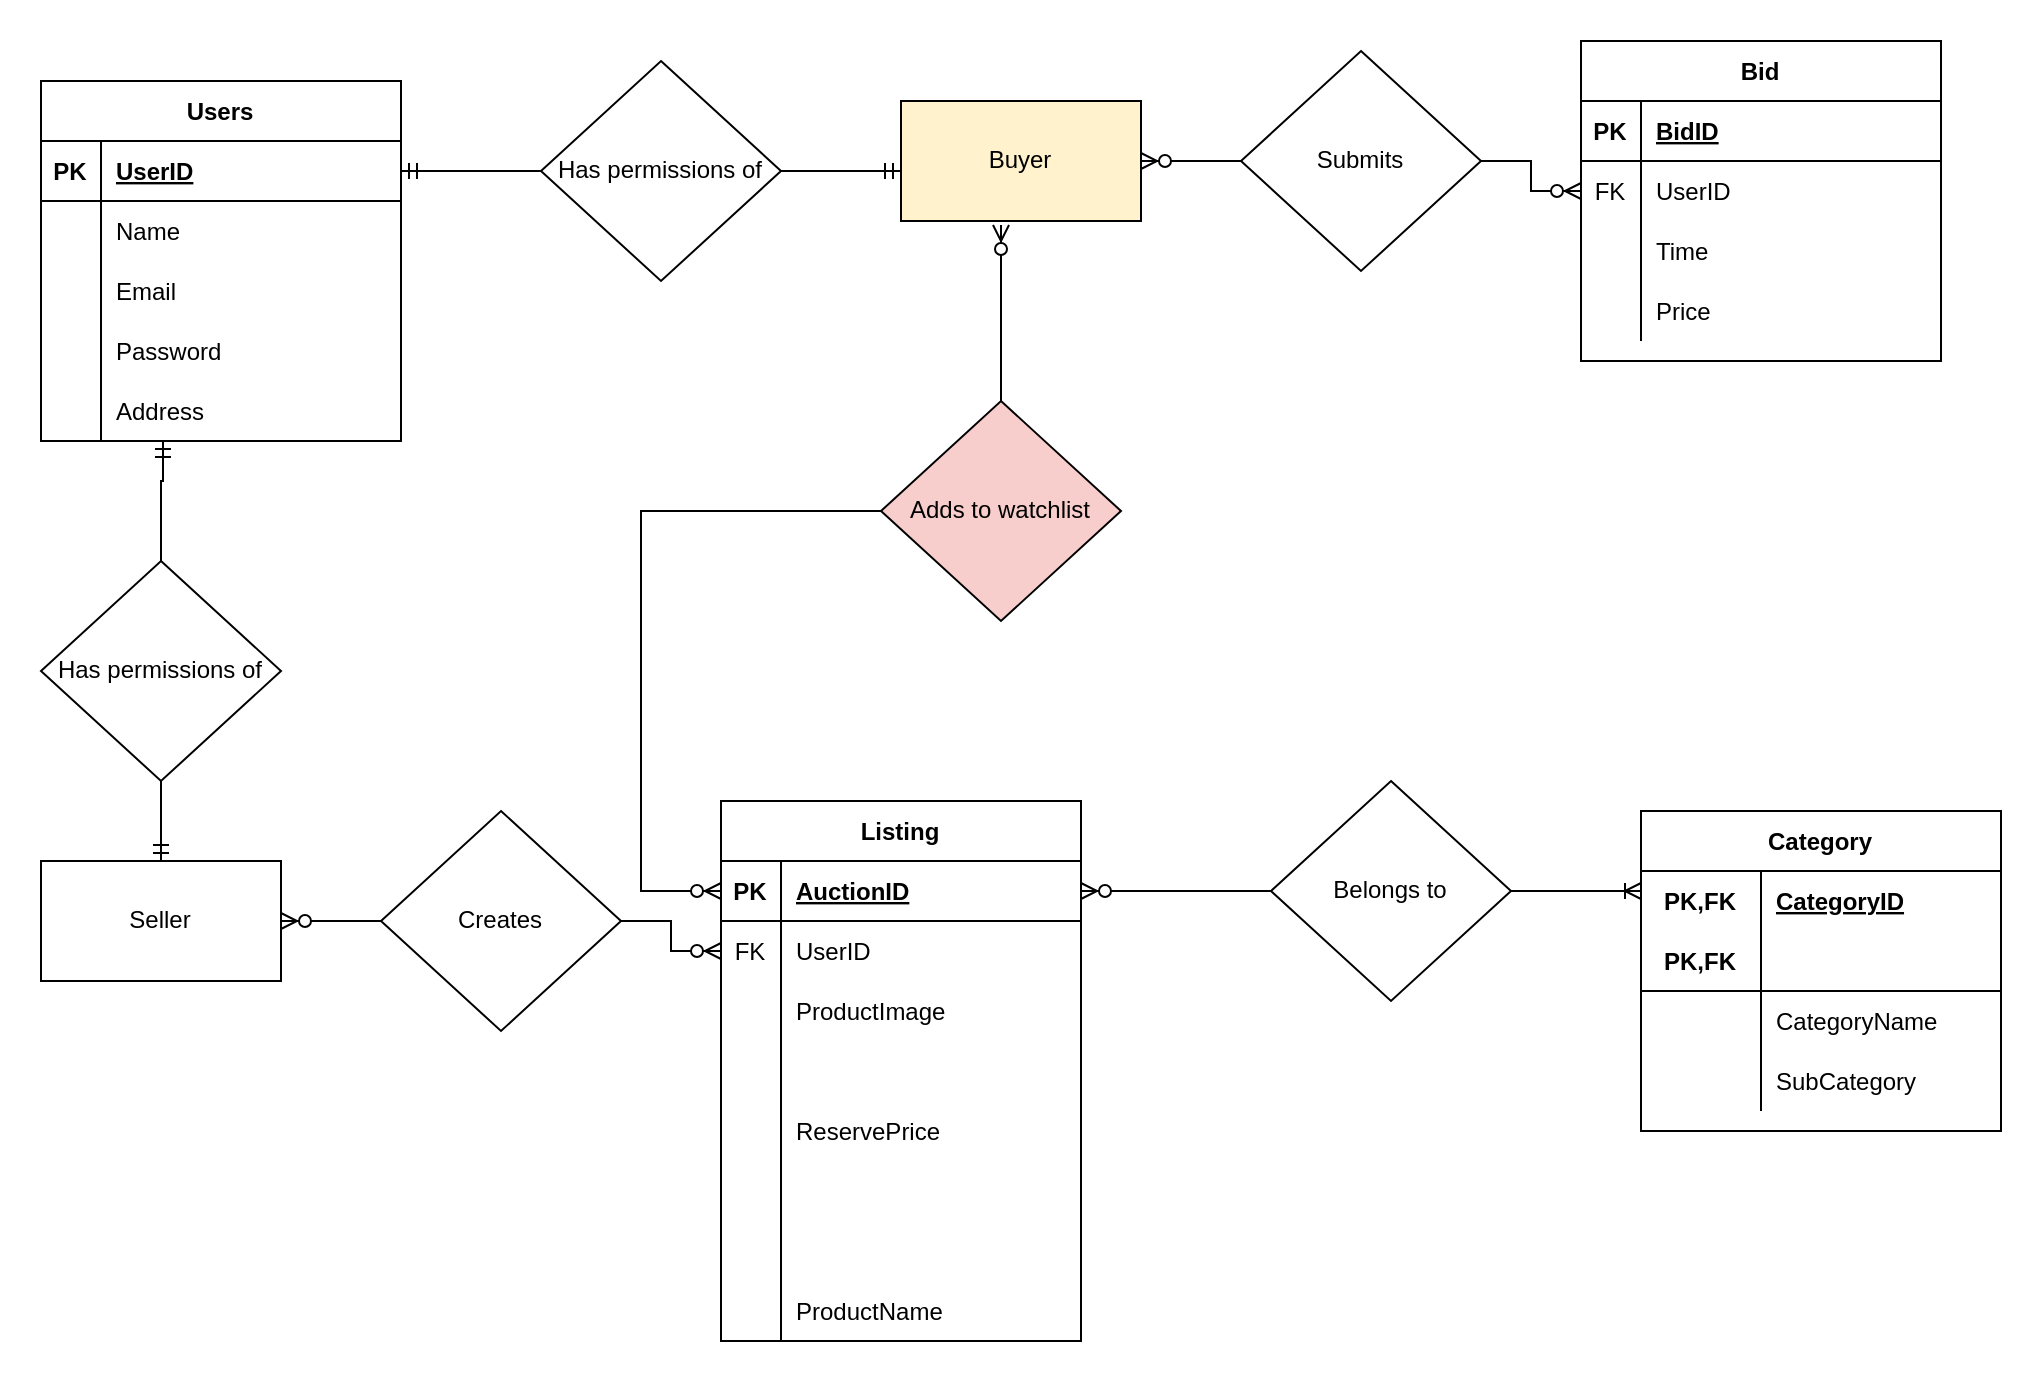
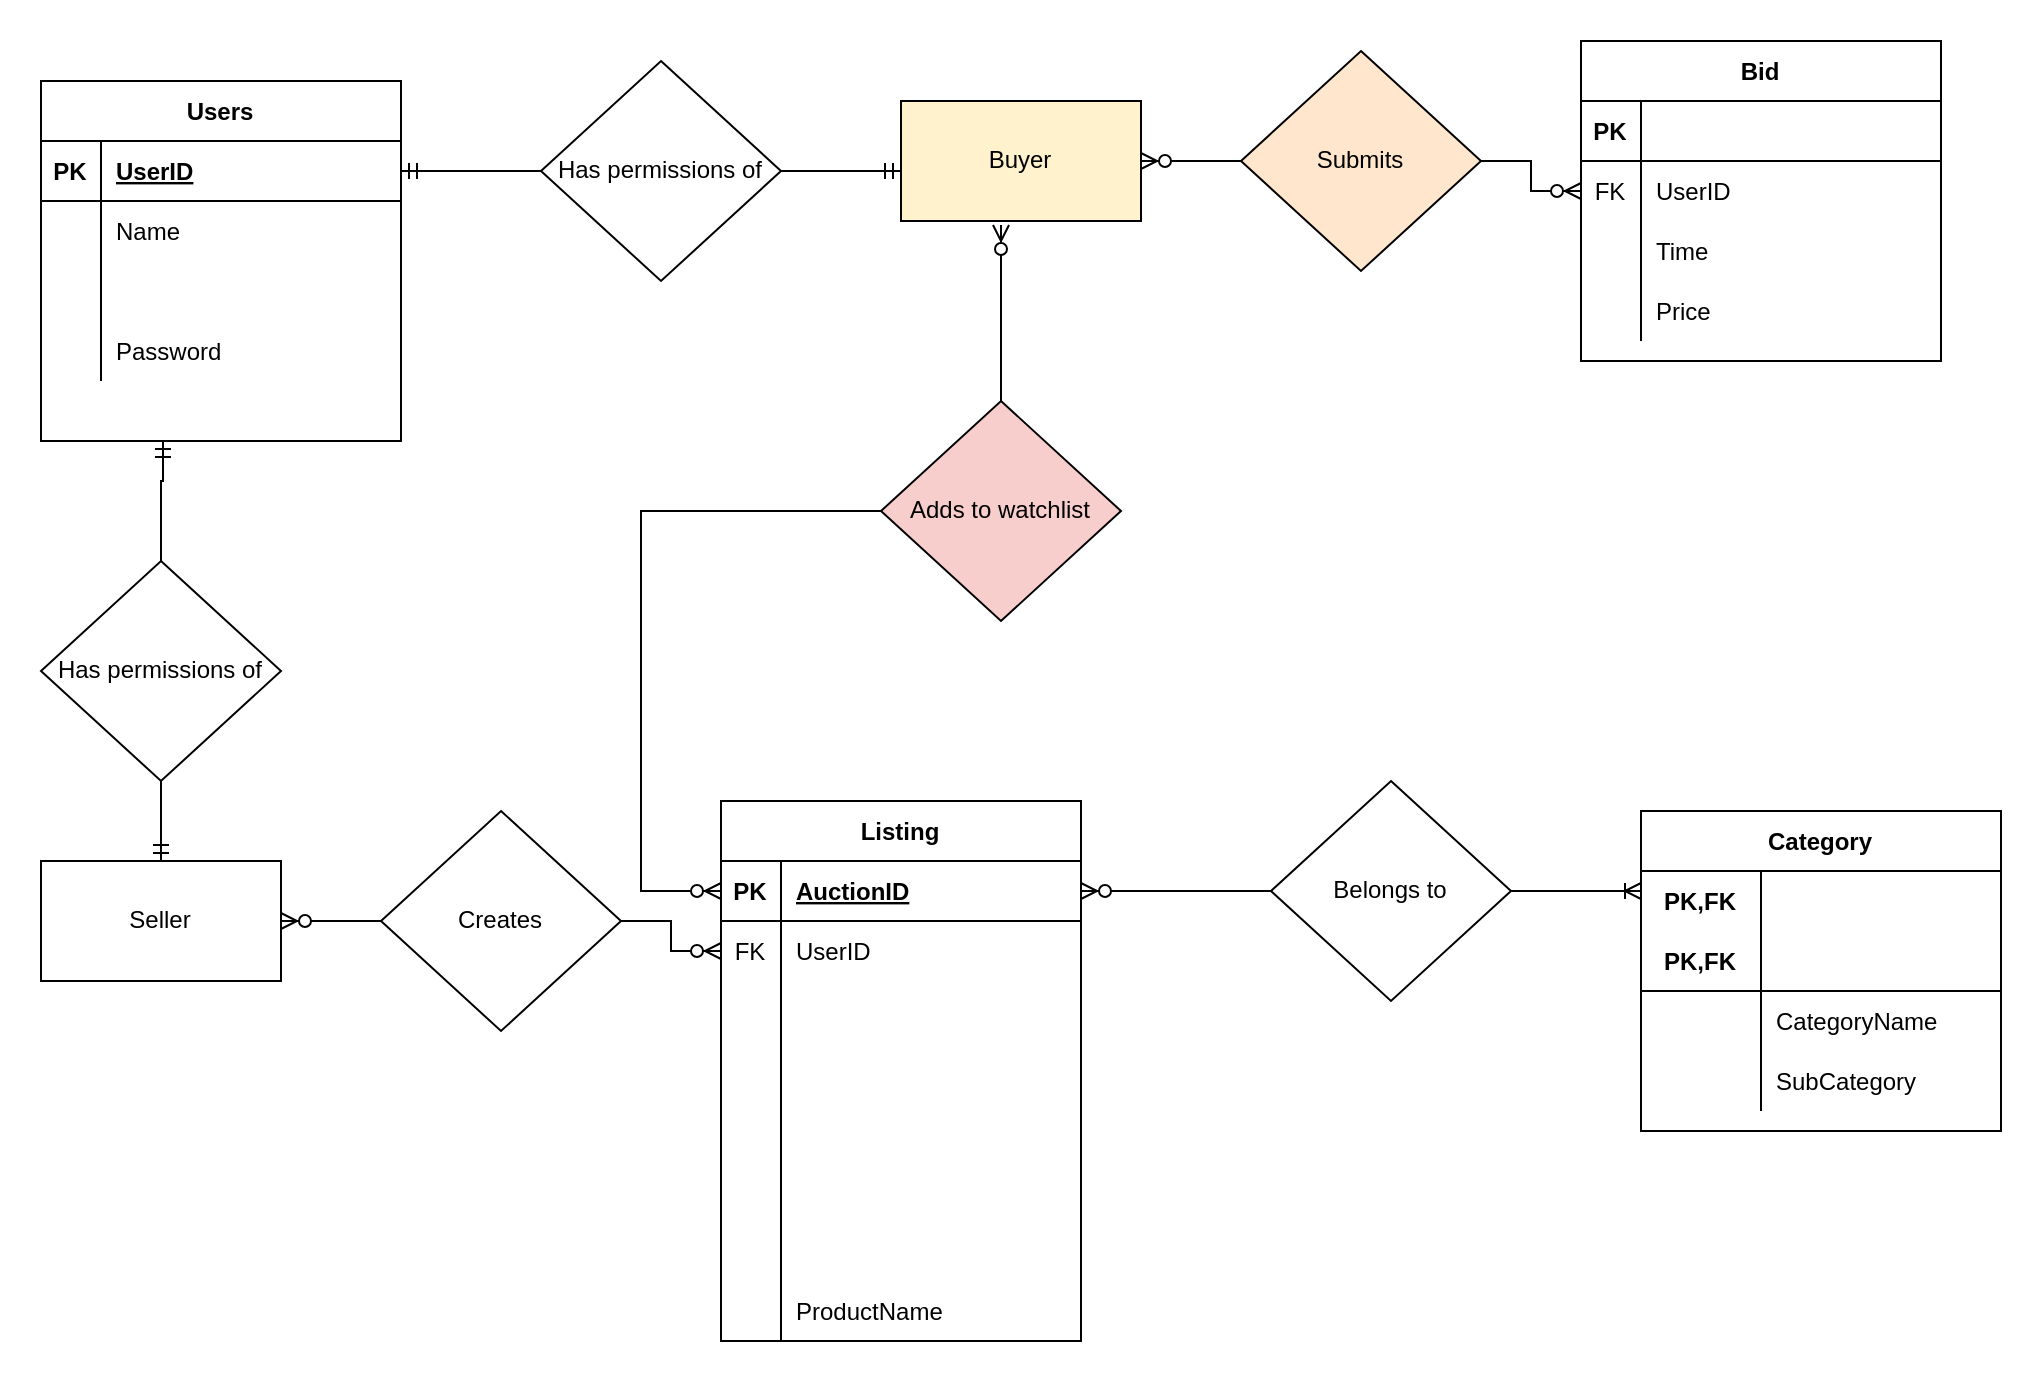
node "BidID": removed
node "Submits": fillcolor #ffffff -> #ffe6cc
node "Email": removed
node "Address": removed
node "CategoryID": removed
node "ProductImage": removed
node "ReservePrice": removed
